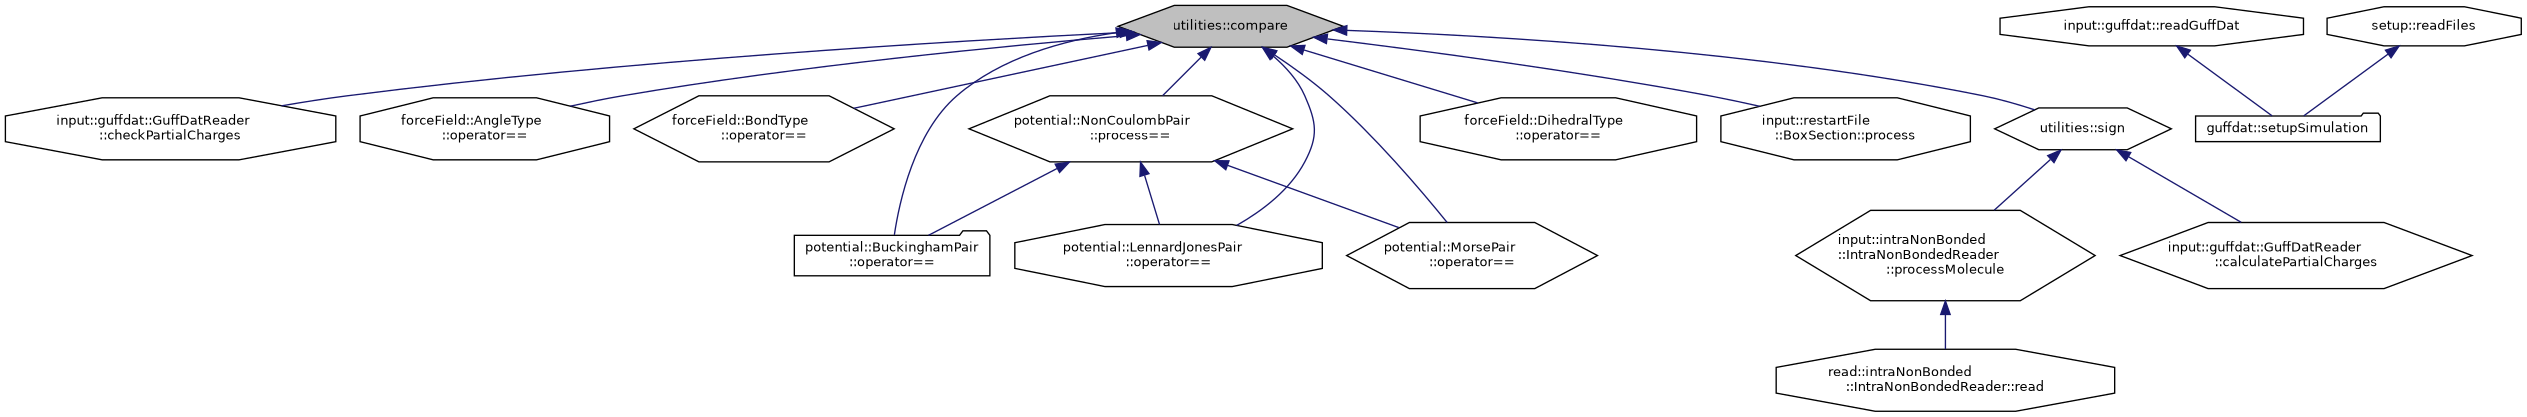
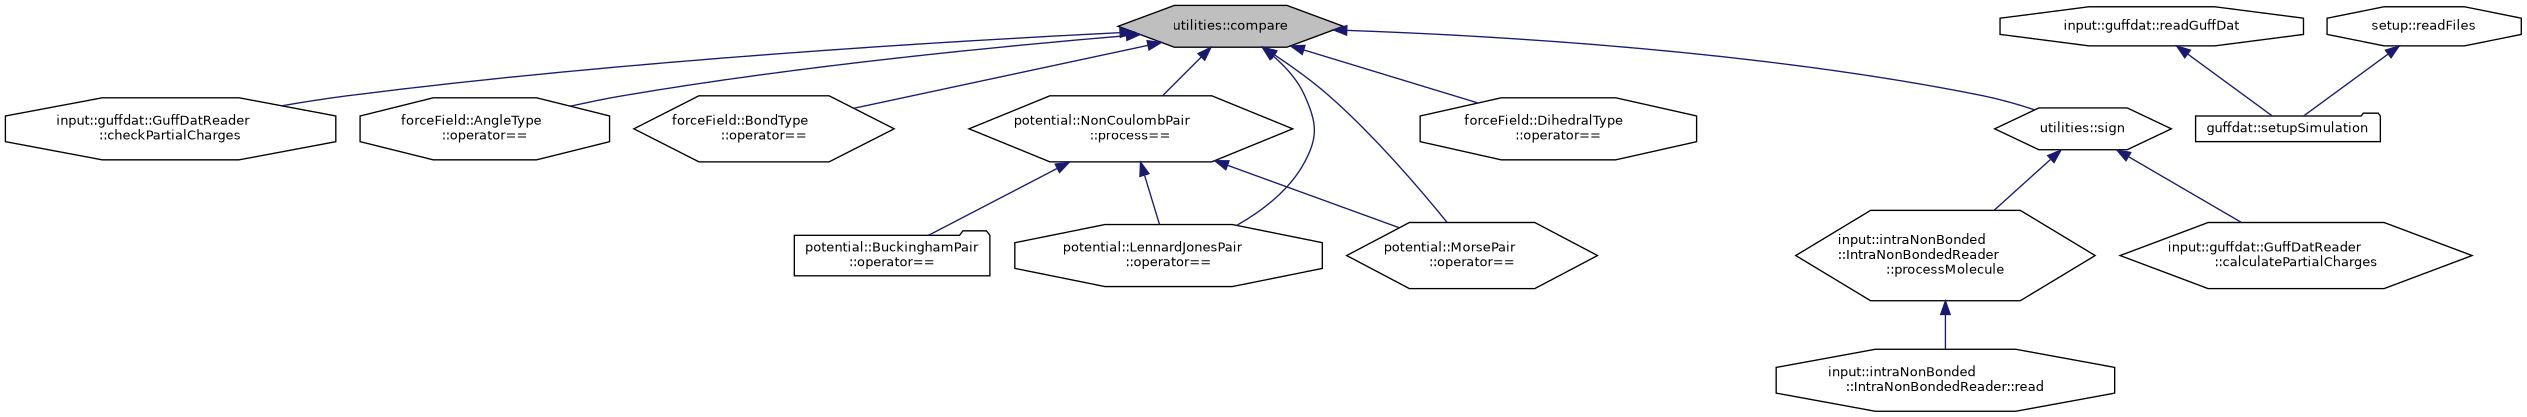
edge "potential::BuckinghamPair ::operator==" -> "utilities::compare": removed
node "input::restartFile ::BoxSection::process": removed
node "read::intraNonBonded ::IntraNonBondedReader::read": label "read::intraNonBonded ::IntraNonBondedReader::read" -> "input::intraNonBonded ::IntraNonBondedReader::read"
